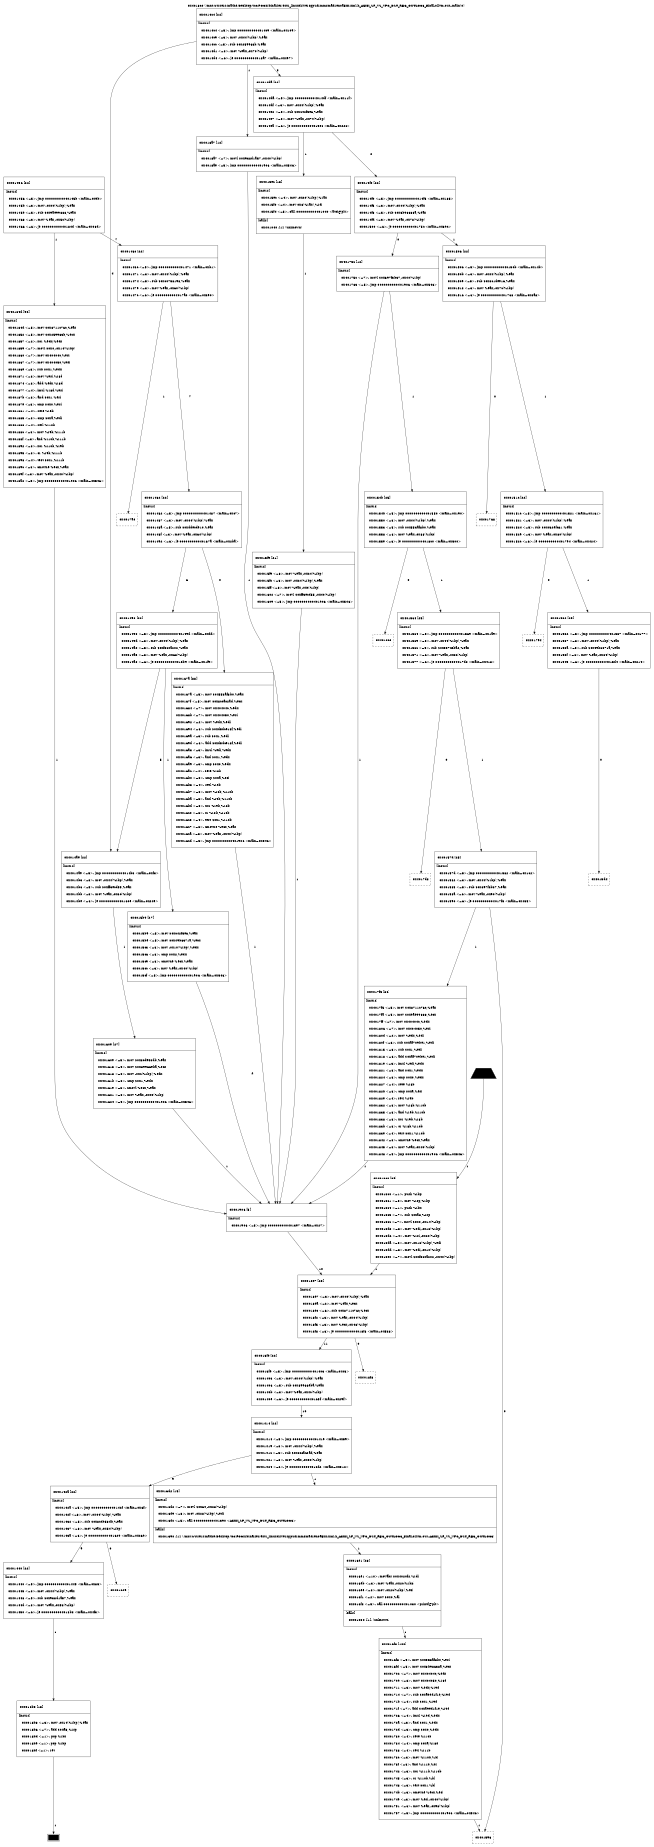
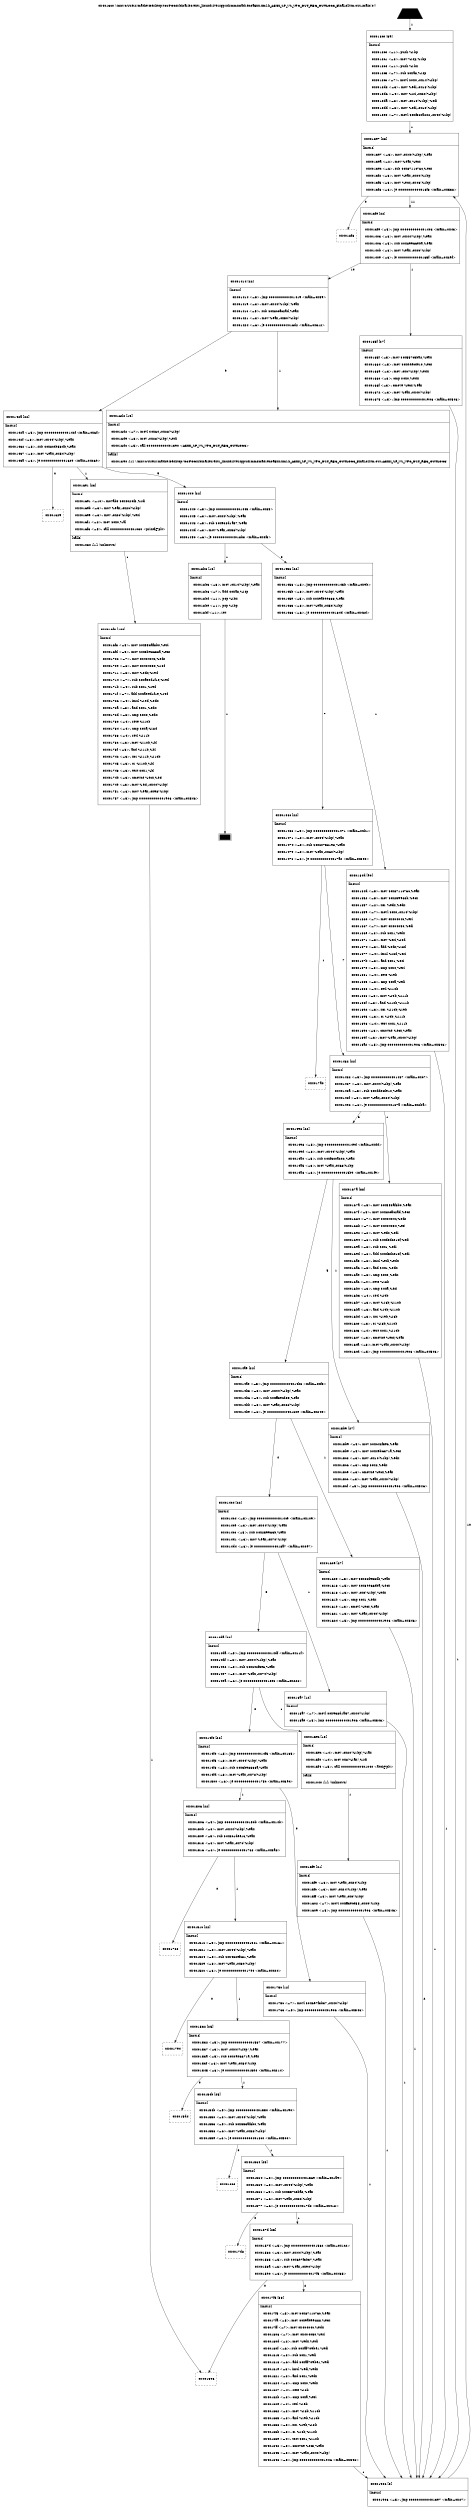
node "0x40165f [27]": added
edge "0x40175c [12]" -> "0x40154b [25]": now "0x401532 [25]" -> "0x40154b [25]"
edge "0x4014c4 [22]" -> "0x4014ae [22]": reversed
edge "0x401440 [22]" -> "0x401456 [22]": added, label "8"
edge "0x401482 [22]" -> "0x40167a [88]": label " 0" -> " 1"
edge "0x40157d [25]" -> "0x4017f5 [88]": label " 1" -> " 2"
edge "0x4016d2 [15]" -> "0x4016e1 [23]": now "0x40142a [22]" -> "0x4016e1 [23]"
